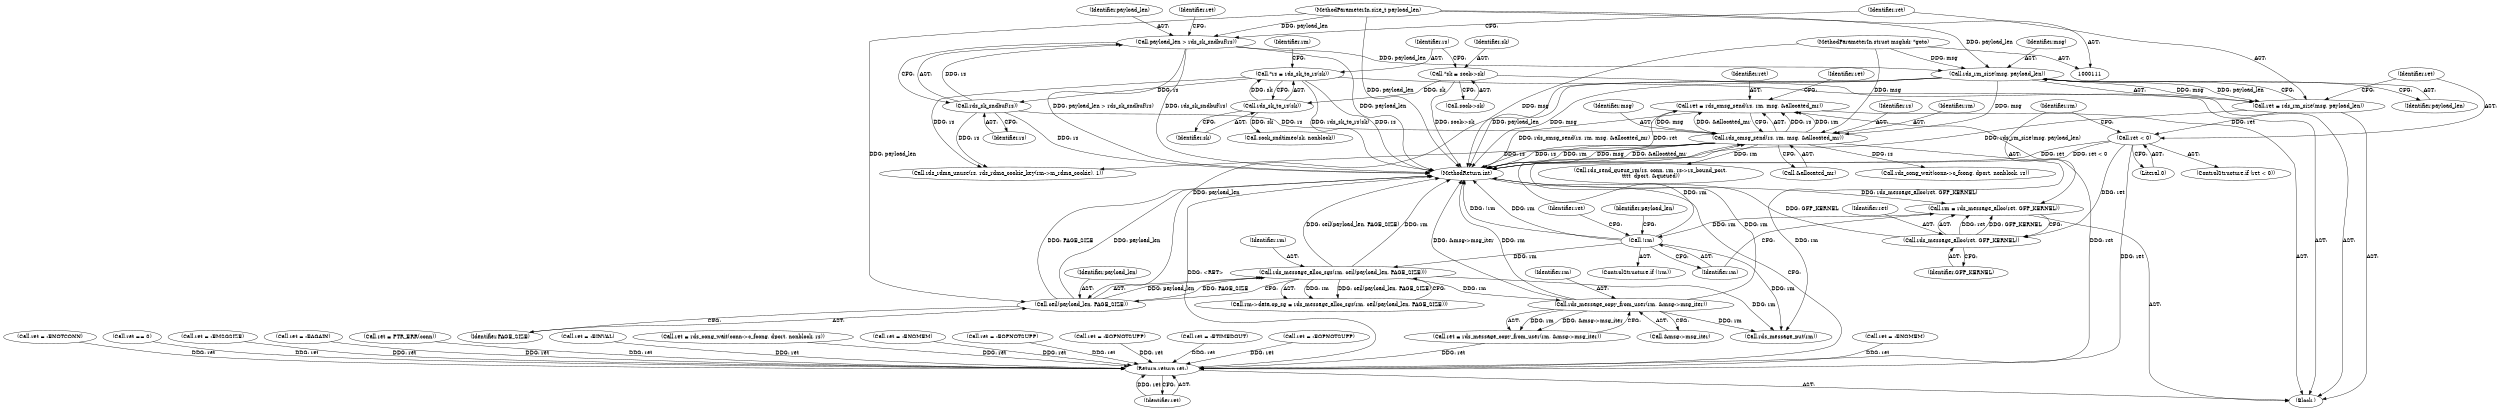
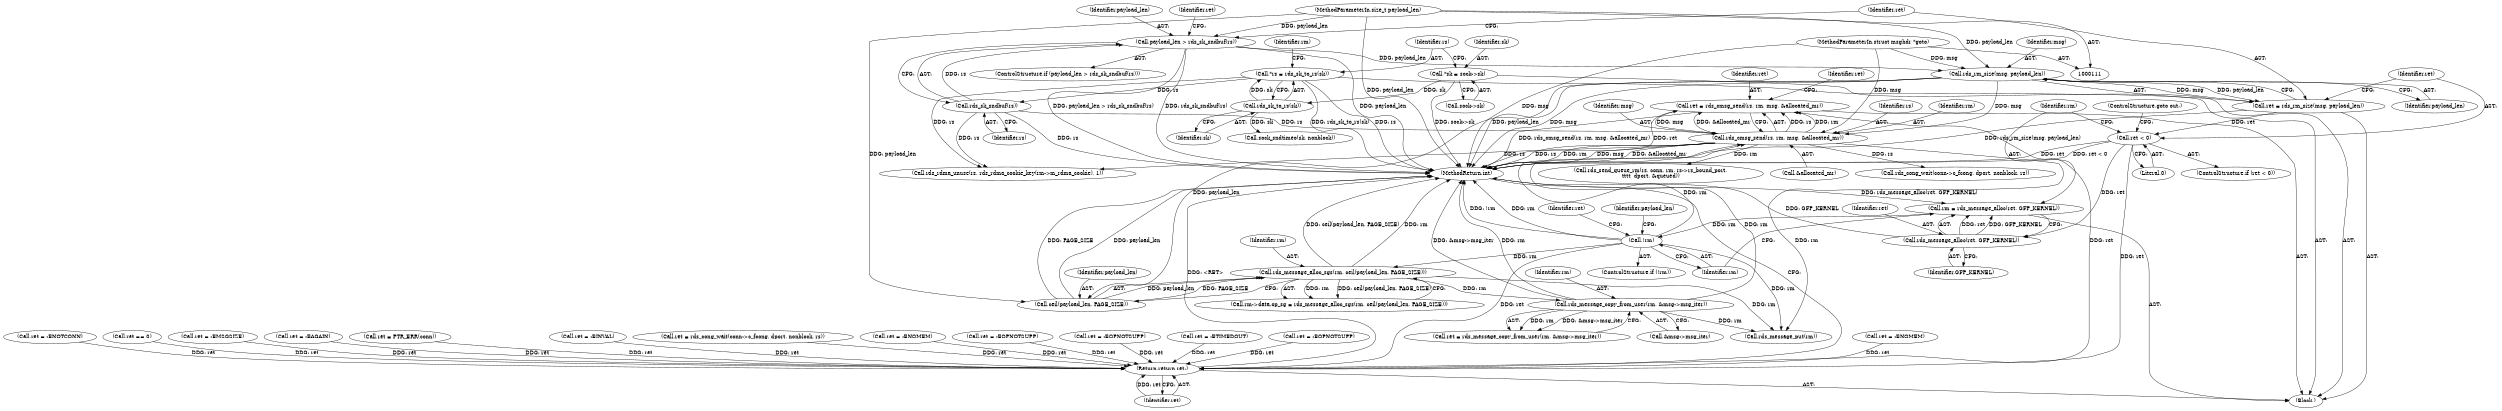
node "(ControlStructure,if (payload_len > rds_sk_sndbuf(rs)))": added
node "(ControlStructure,goto out;)": added
edge "(Call,rds_cmsg_send(rs, rm, msg, &allocated_mr))" -> "(Call,&allocated_mr)": removed, label "CFG:"
node "(Identifier,PAGE_SIZE)": removed
edge "(Call,ret = rds_message_copy_from_user(rm, &msg->msg_iter))" -> "(Return,return ret;)": now "(Call,!rm)" -> "(Return,return ret;)"
